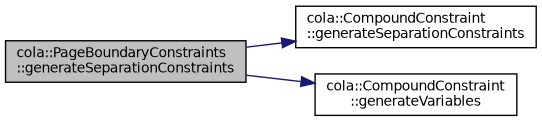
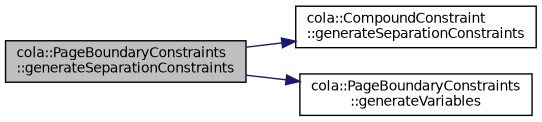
node "cola::CompoundConstraint ::generateVariables": label "cola::CompoundConstraint ::generateVariables" -> "cola::PageBoundaryConstraints ::generateVariables"
